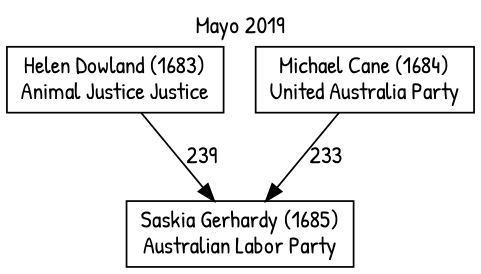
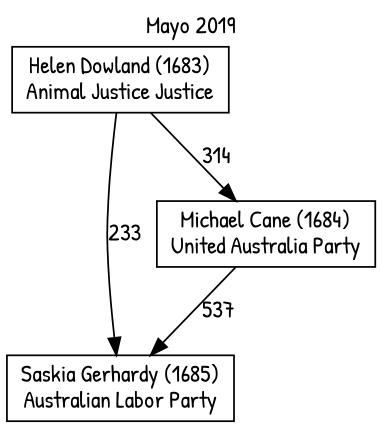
edge "Helen Dowland (1683) Animal Justice Justice" -> "Michael Cane (1684) United Australia Party": added, label "314"
edge "Helen Dowland (1683) Animal Justice Justice" -> "Saskia Gerhardy (1685) Australian Labor Party": label "239" -> "233"
edge "Michael Cane (1684) United Australia Party" -> "Saskia Gerhardy (1685) Australian Labor Party": label "233" -> "537"
